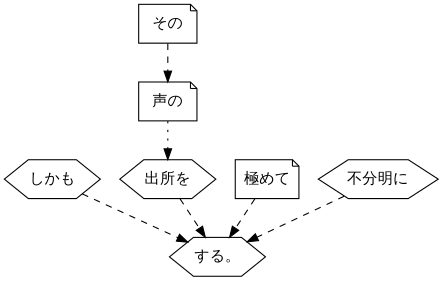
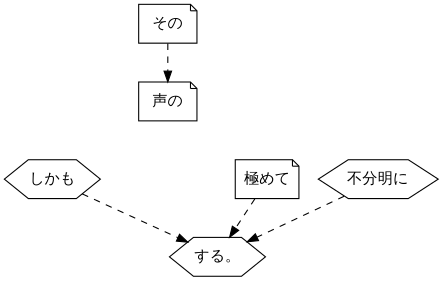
node "出所を": removed
